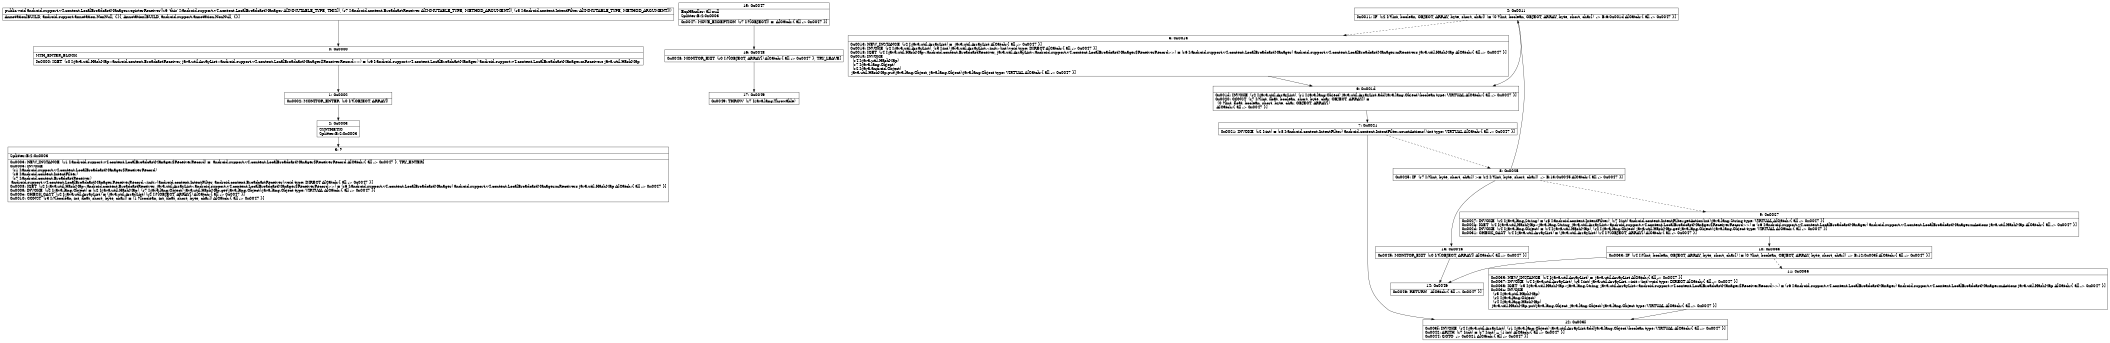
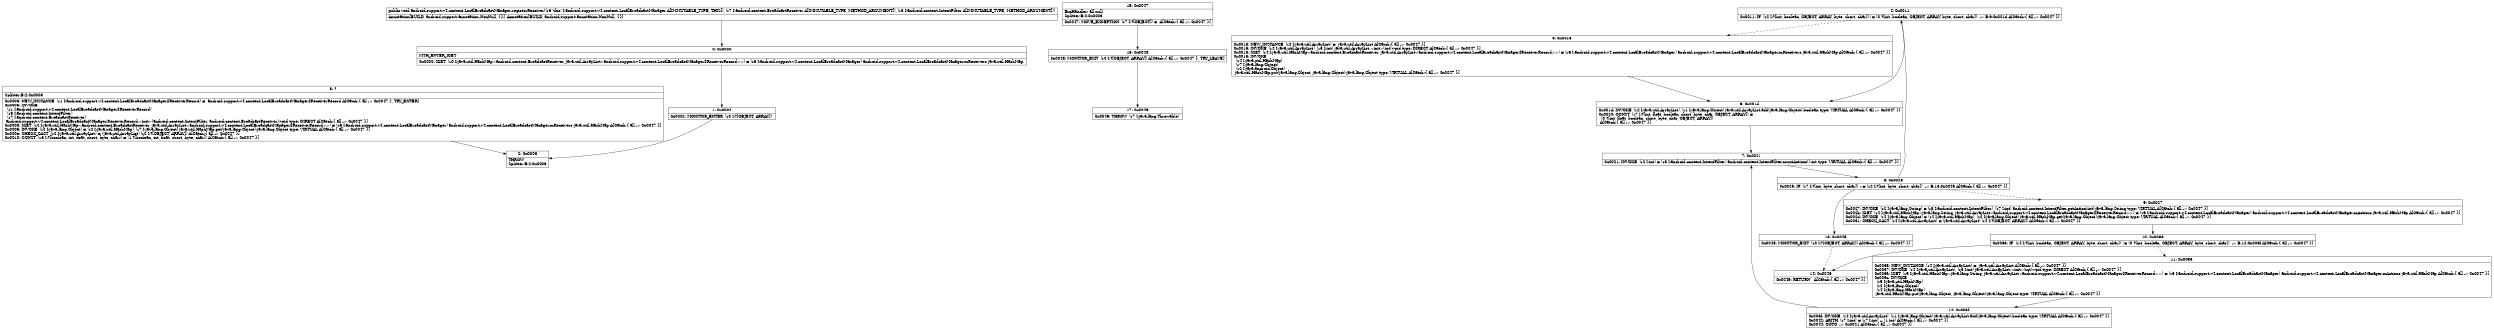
node "0: 0x0000": text "MTH_ENTER_BLOCK" -> "MTH_ENTER_IGET"
node "2: 0x0003": text "SYNTHETIC" -> "THROW"
edge "2: 0x0003" -> "3: ?": reversed
edge "7: 0x0021" -> "8: 0x0025": style dashed -> solid
edge "7: 0x0021" -> "12: 0x003f": reversed
edge "13: 0x0045" -> "14: 0x0046": style solid -> dashed
